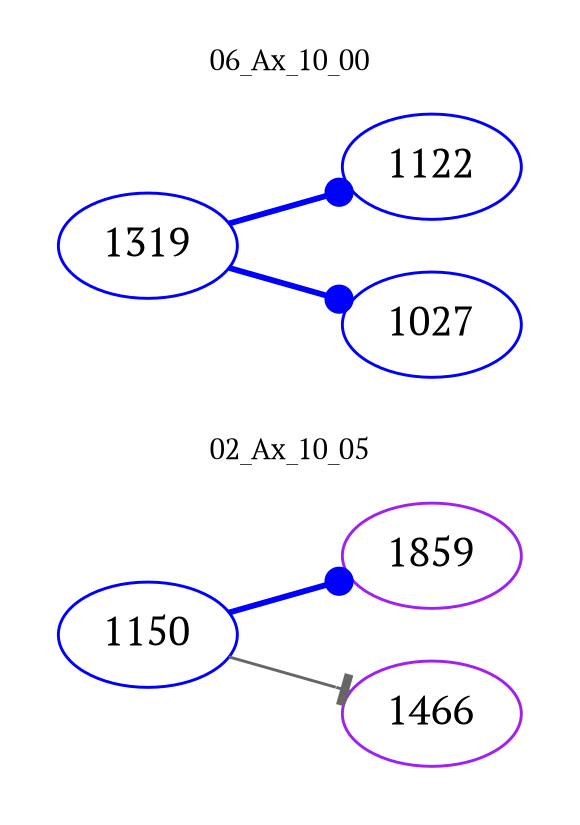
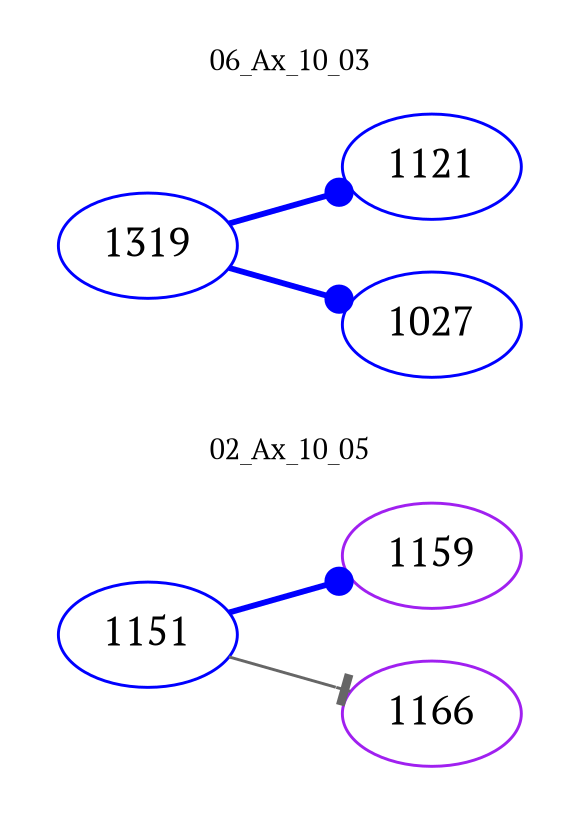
cluster "06_Ax_10_00": label "06_Ax_10_00" -> "06_Ax_10_03"
node "1122": label "1122" -> "1121"
node "1859": label "1859" -> "1159"
node "1150": label "1150" -> "1151"
node "1466": label "1466" -> "1166"
